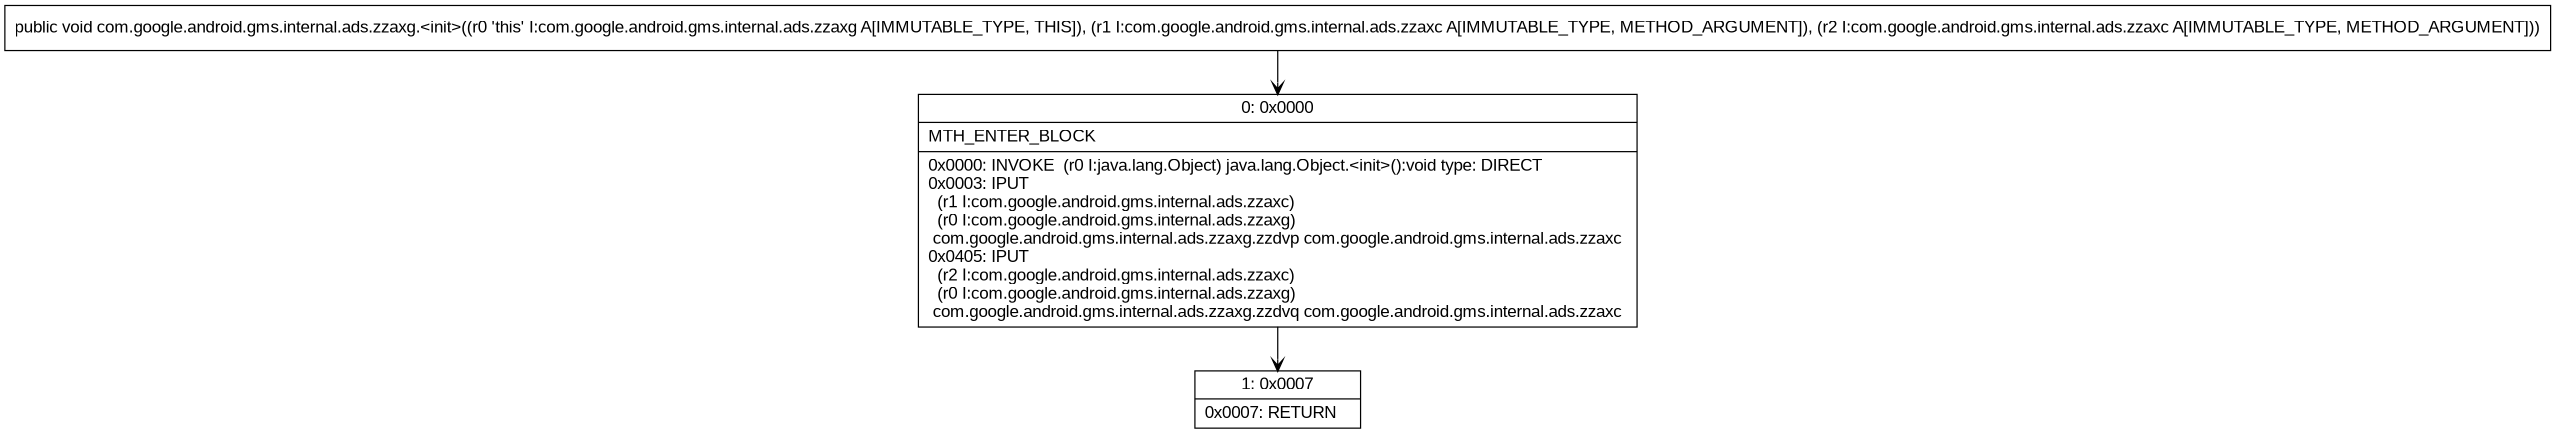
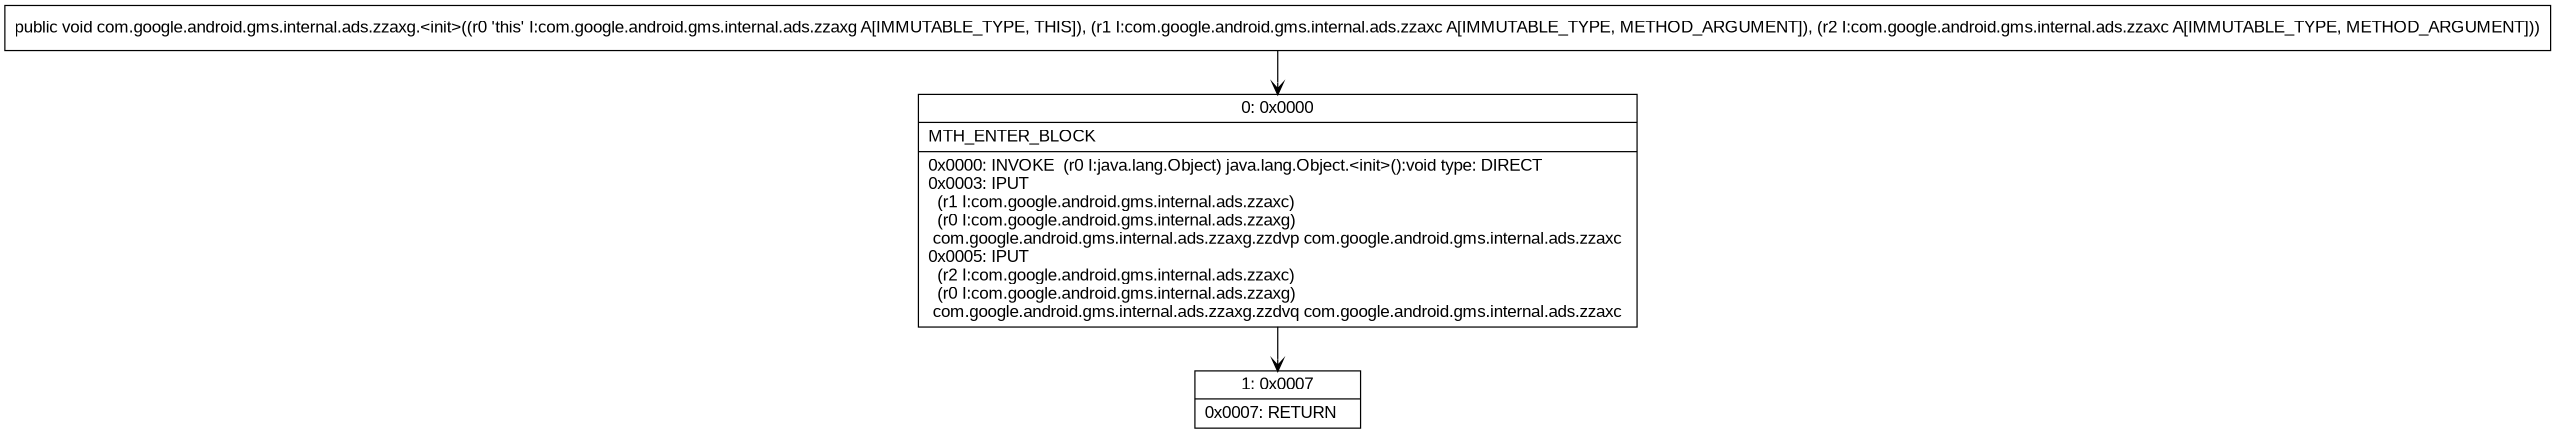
node "0: 0x0000": text "0x0405: IPUT" -> "0x0005: IPUT"
